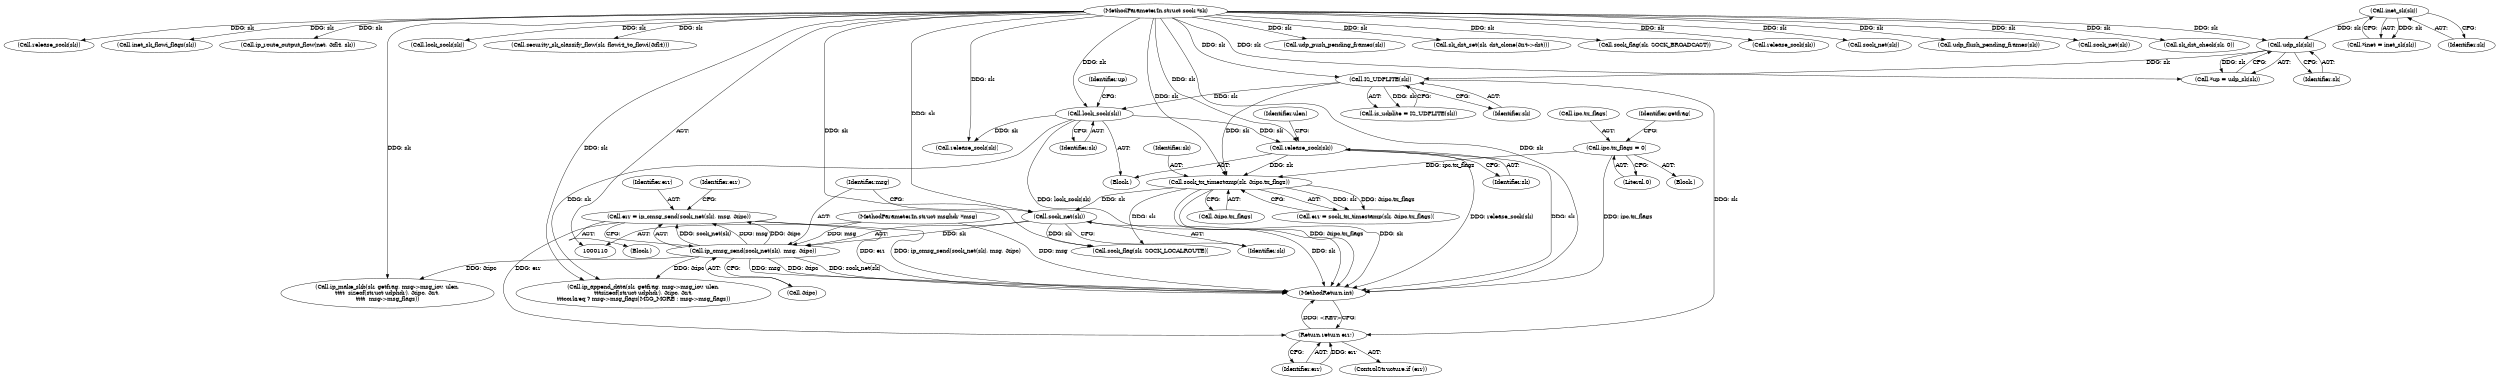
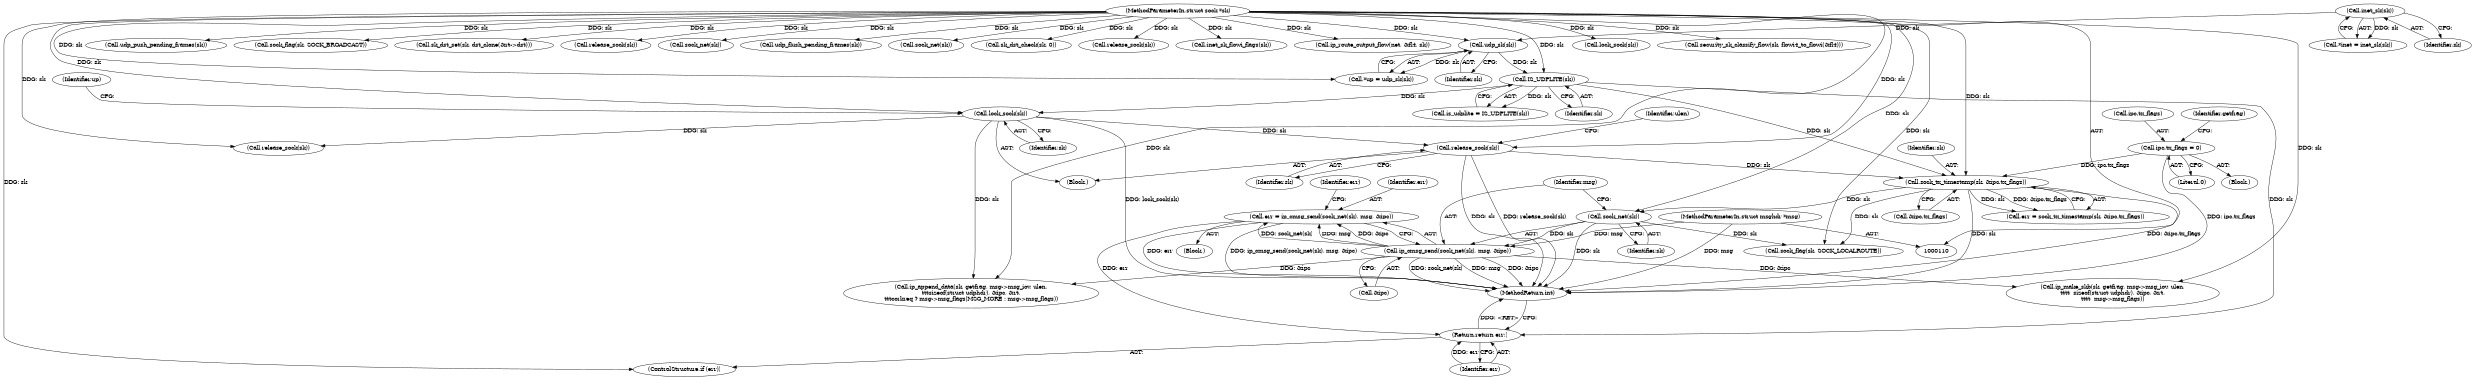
edge "(MethodParameterIn,struct sock *sk)" -> "(MethodReturn,int)": now "(MethodParameterIn,struct sock *sk)" -> "(ControlStructure,if (err))"
